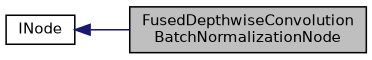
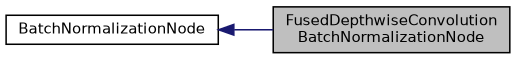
node "INode": label "INode" -> "BatchNormalizationNode"
